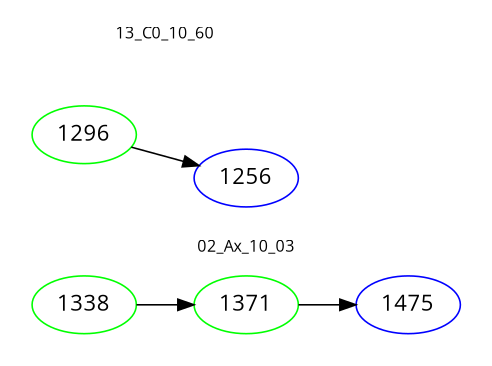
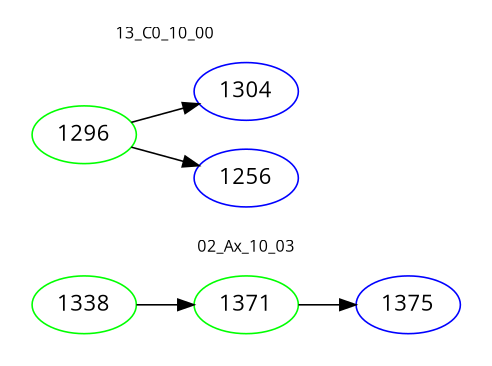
cluster "13_C0_10_60": label "13_C0_10_60" -> "13_C0_10_00"
node "1304": added
node "1475": label "1475" -> "1375"
